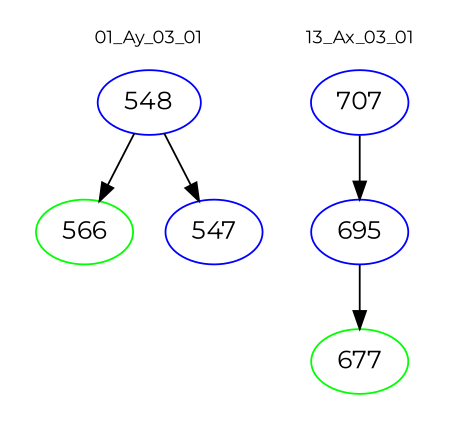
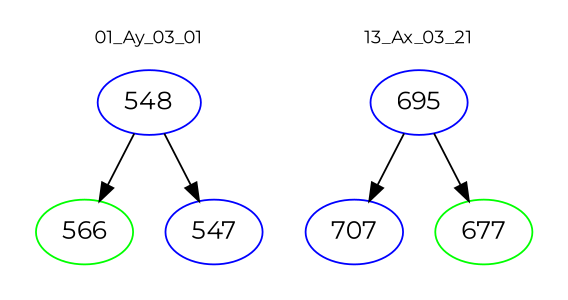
cluster "13_Ax_03_01": label "13_Ax_03_01" -> "13_Ax_03_21"
edge "707" -> "695": reversed
